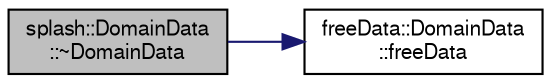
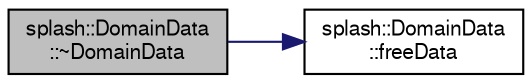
node "freeData::DomainData ::freeData": label "freeData::DomainData ::freeData" -> "splash::DomainData ::freeData"
